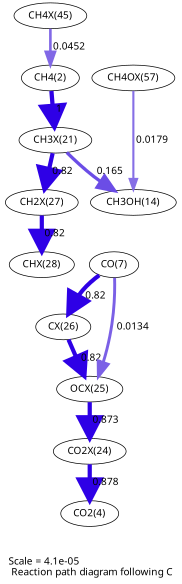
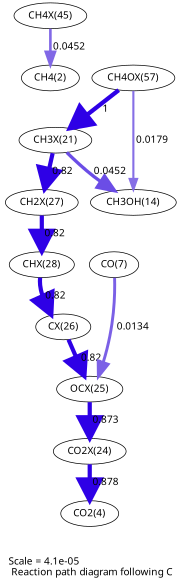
edge "CH4(2)" -> "CH3X(21)": now "CH4OX(57)" -> "CH3X(21)"
edge "CH3X(21)" -> "CH3OH(14)": label " 0.165" -> " 0.0452"
edge "CO(7)" -> "CX(26)": now "CHX(28)" -> "CX(26)"
